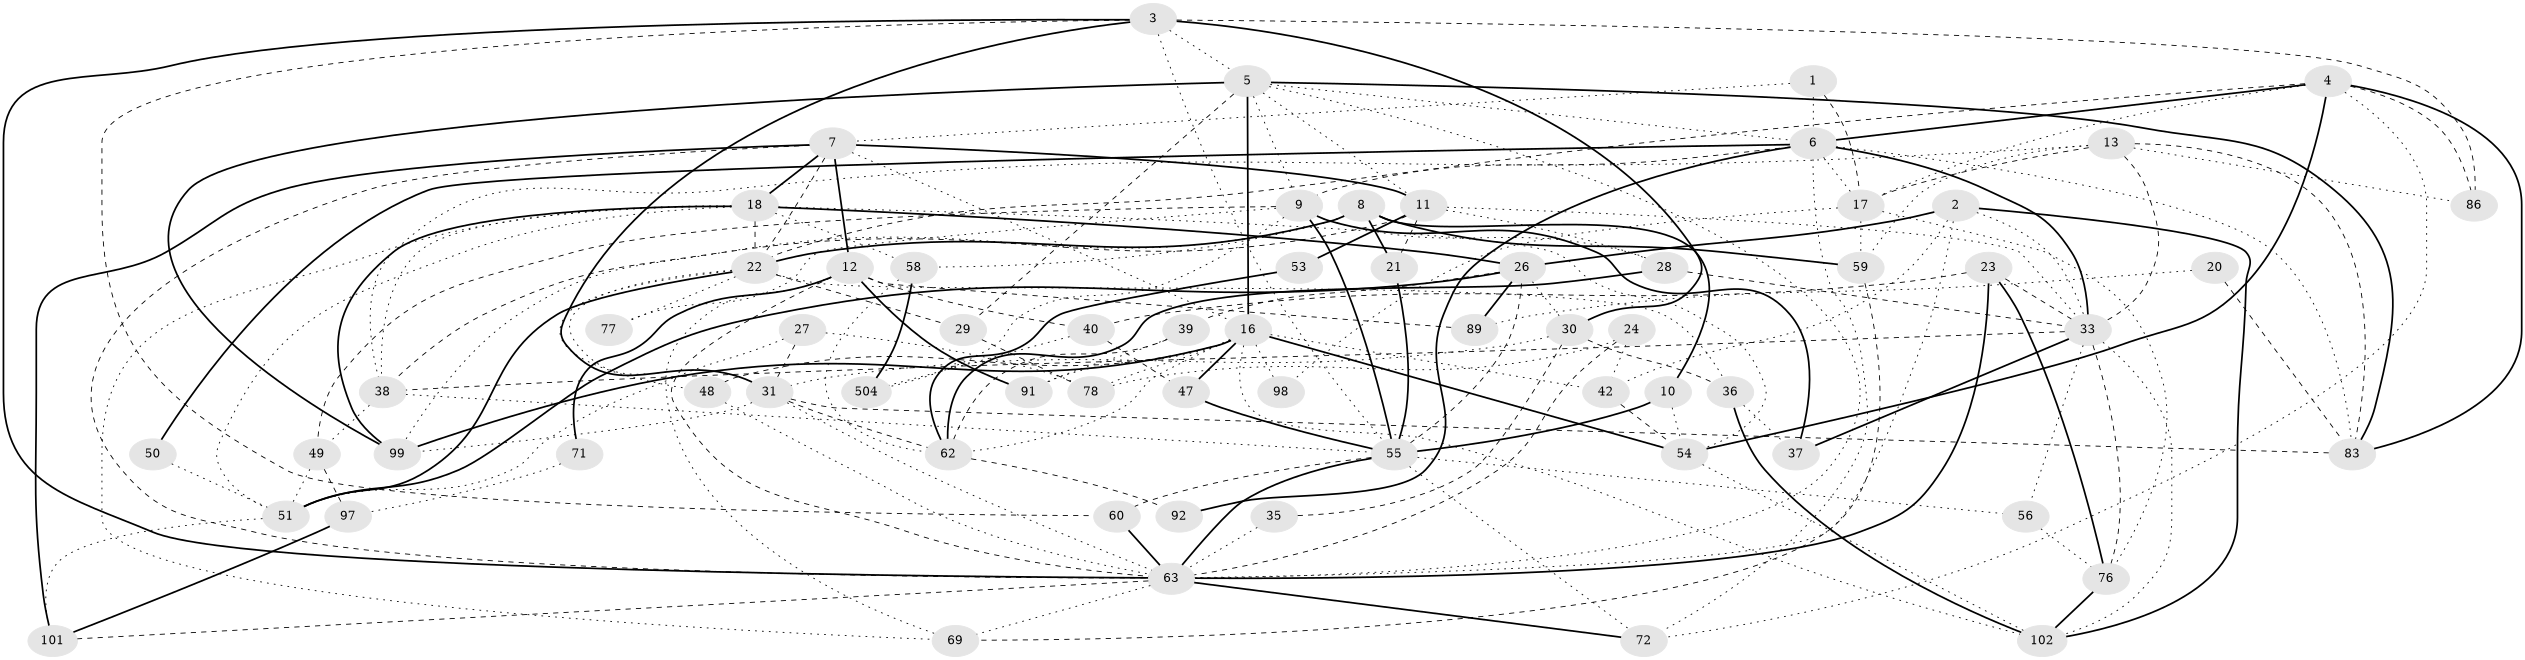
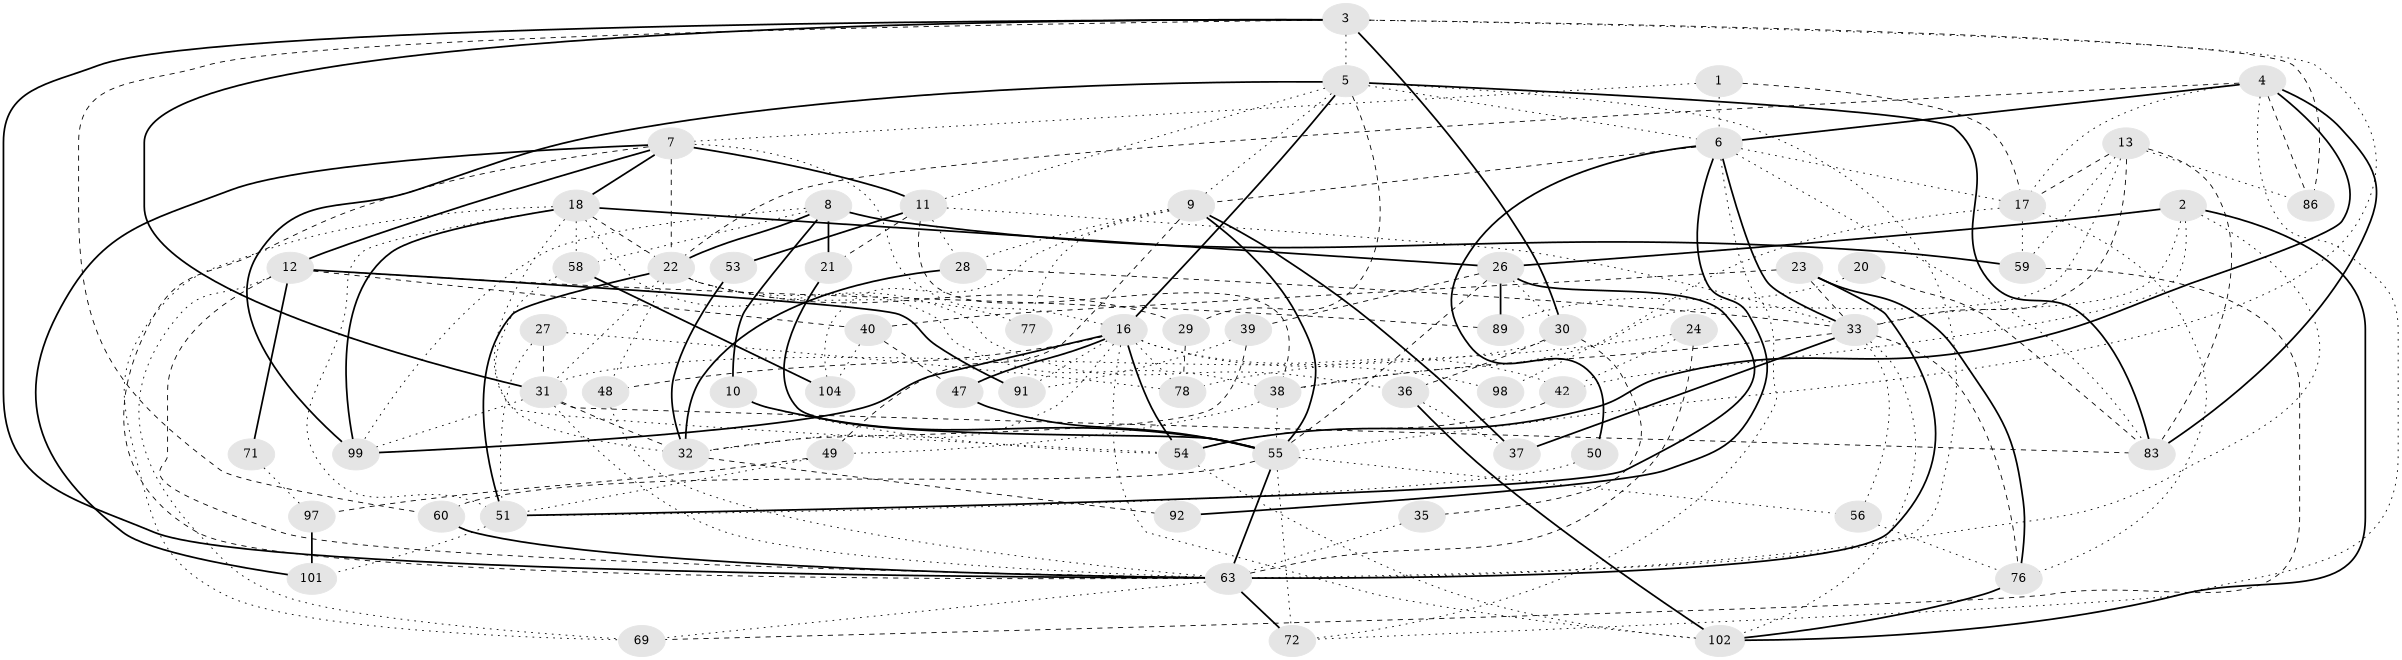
node "504": label "504" -> "104"
node "62": label "62" -> "32"
edge "63" -- "101": removed
